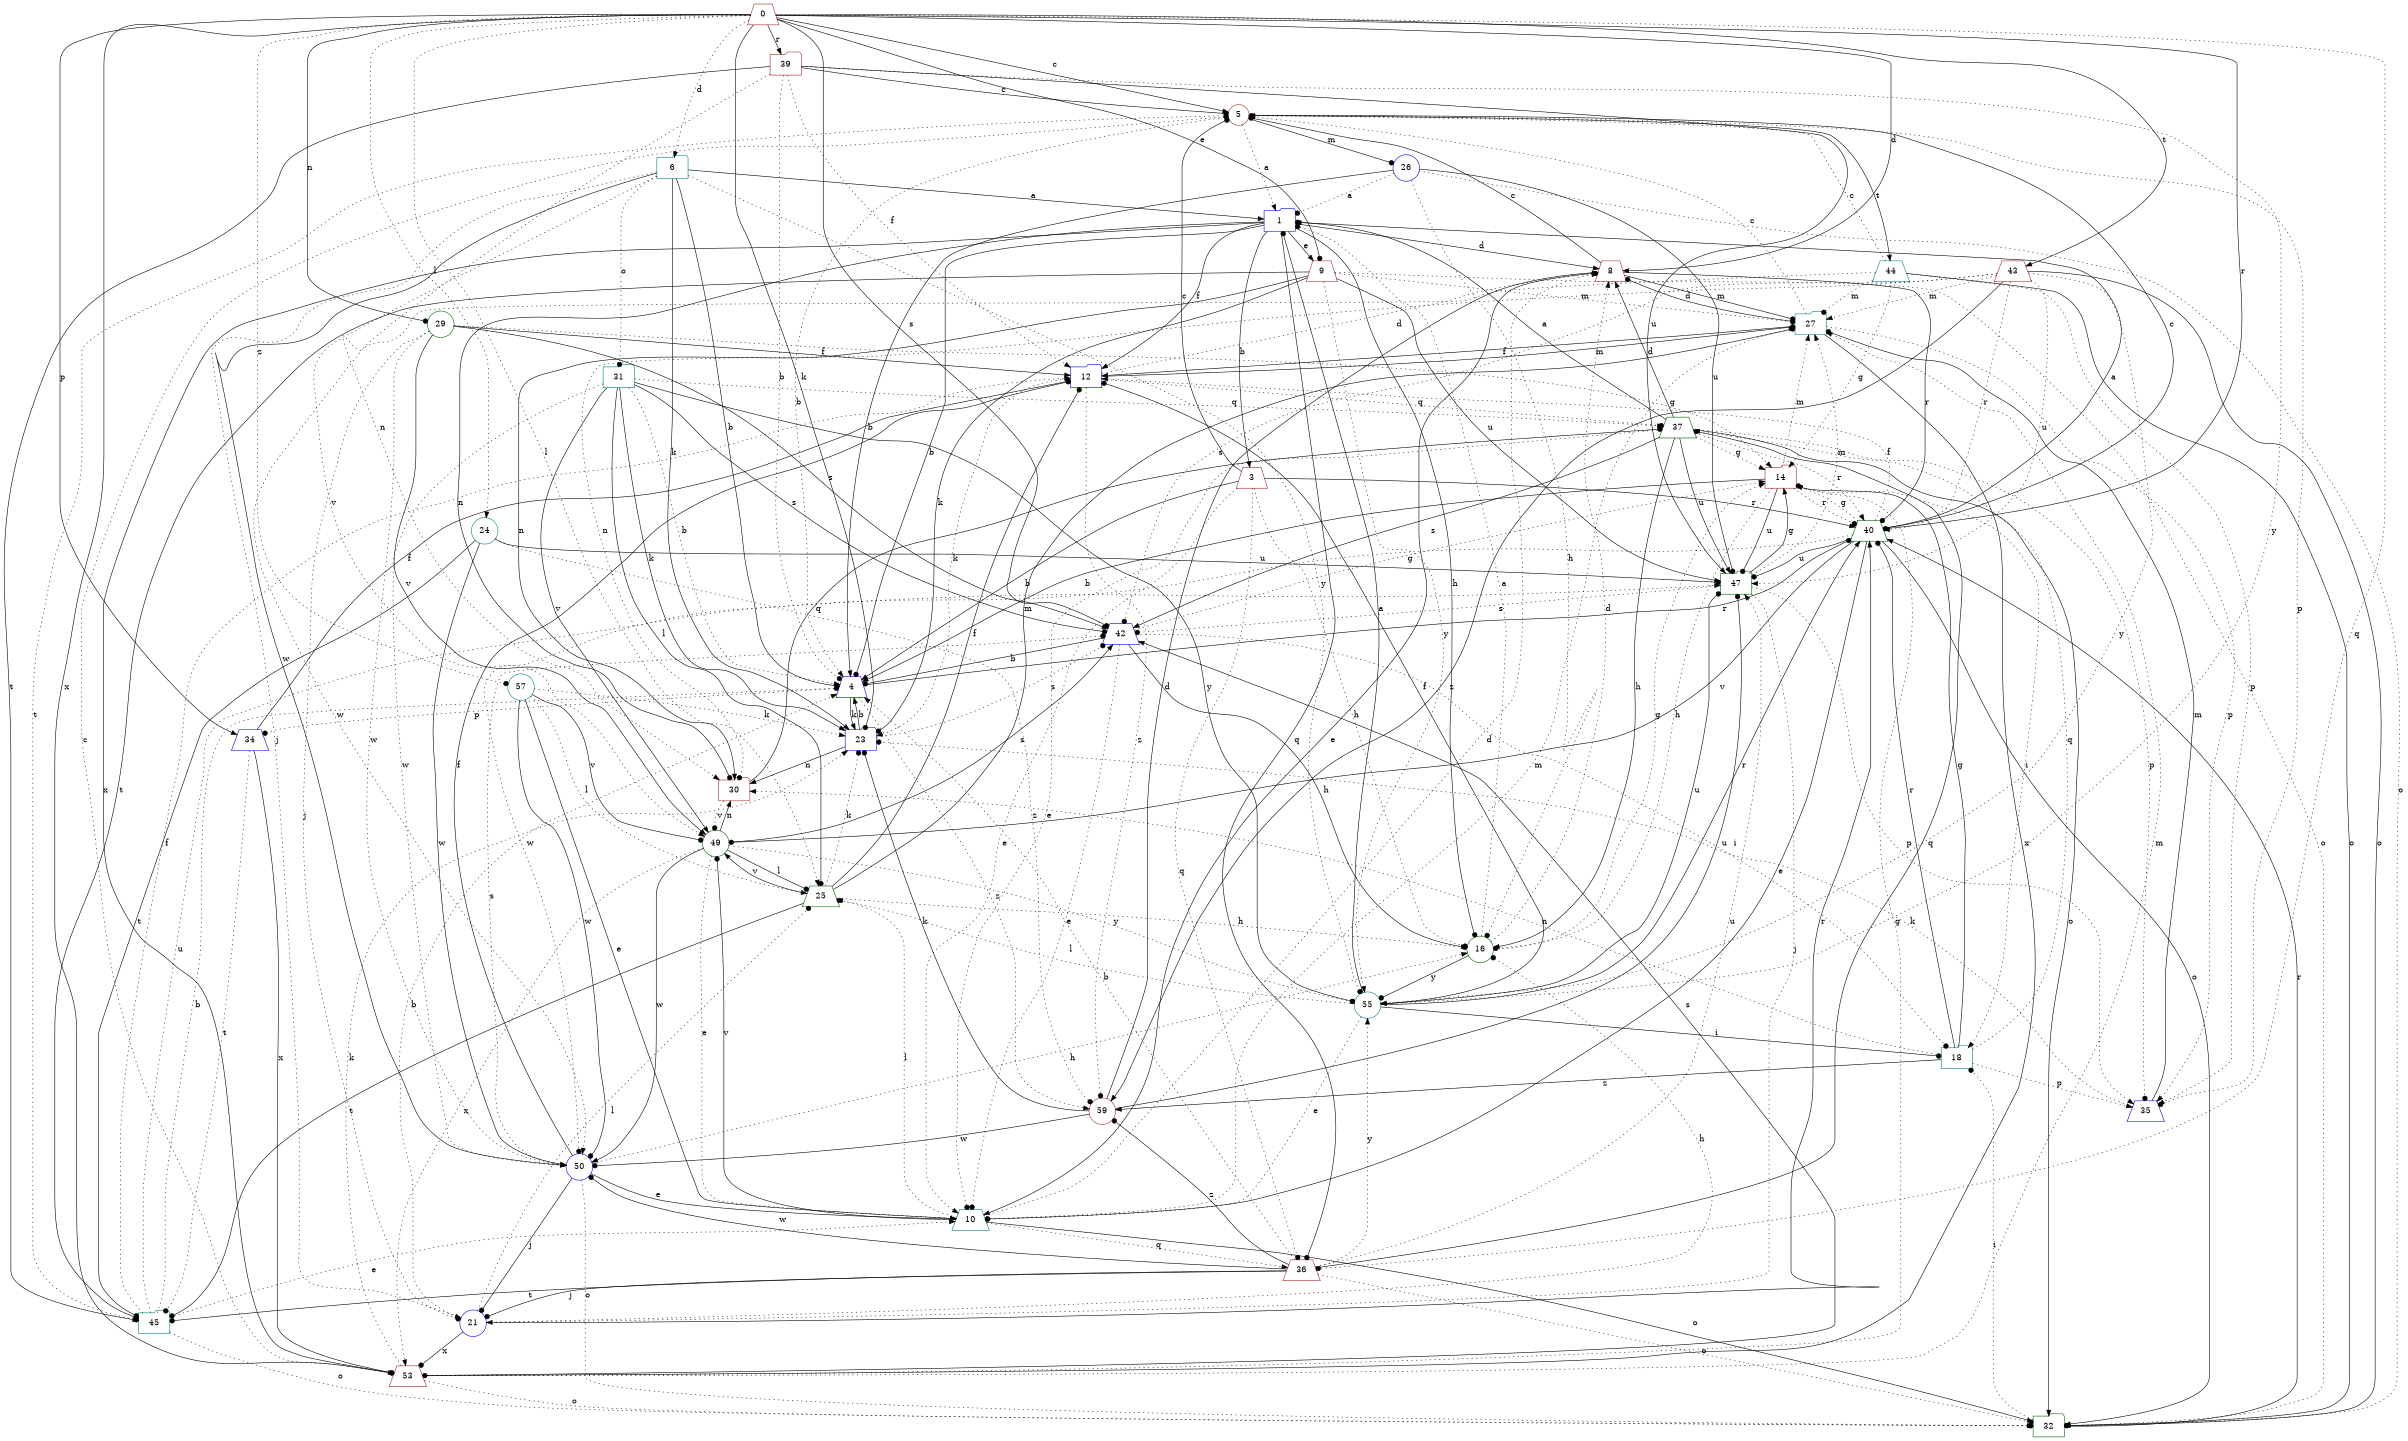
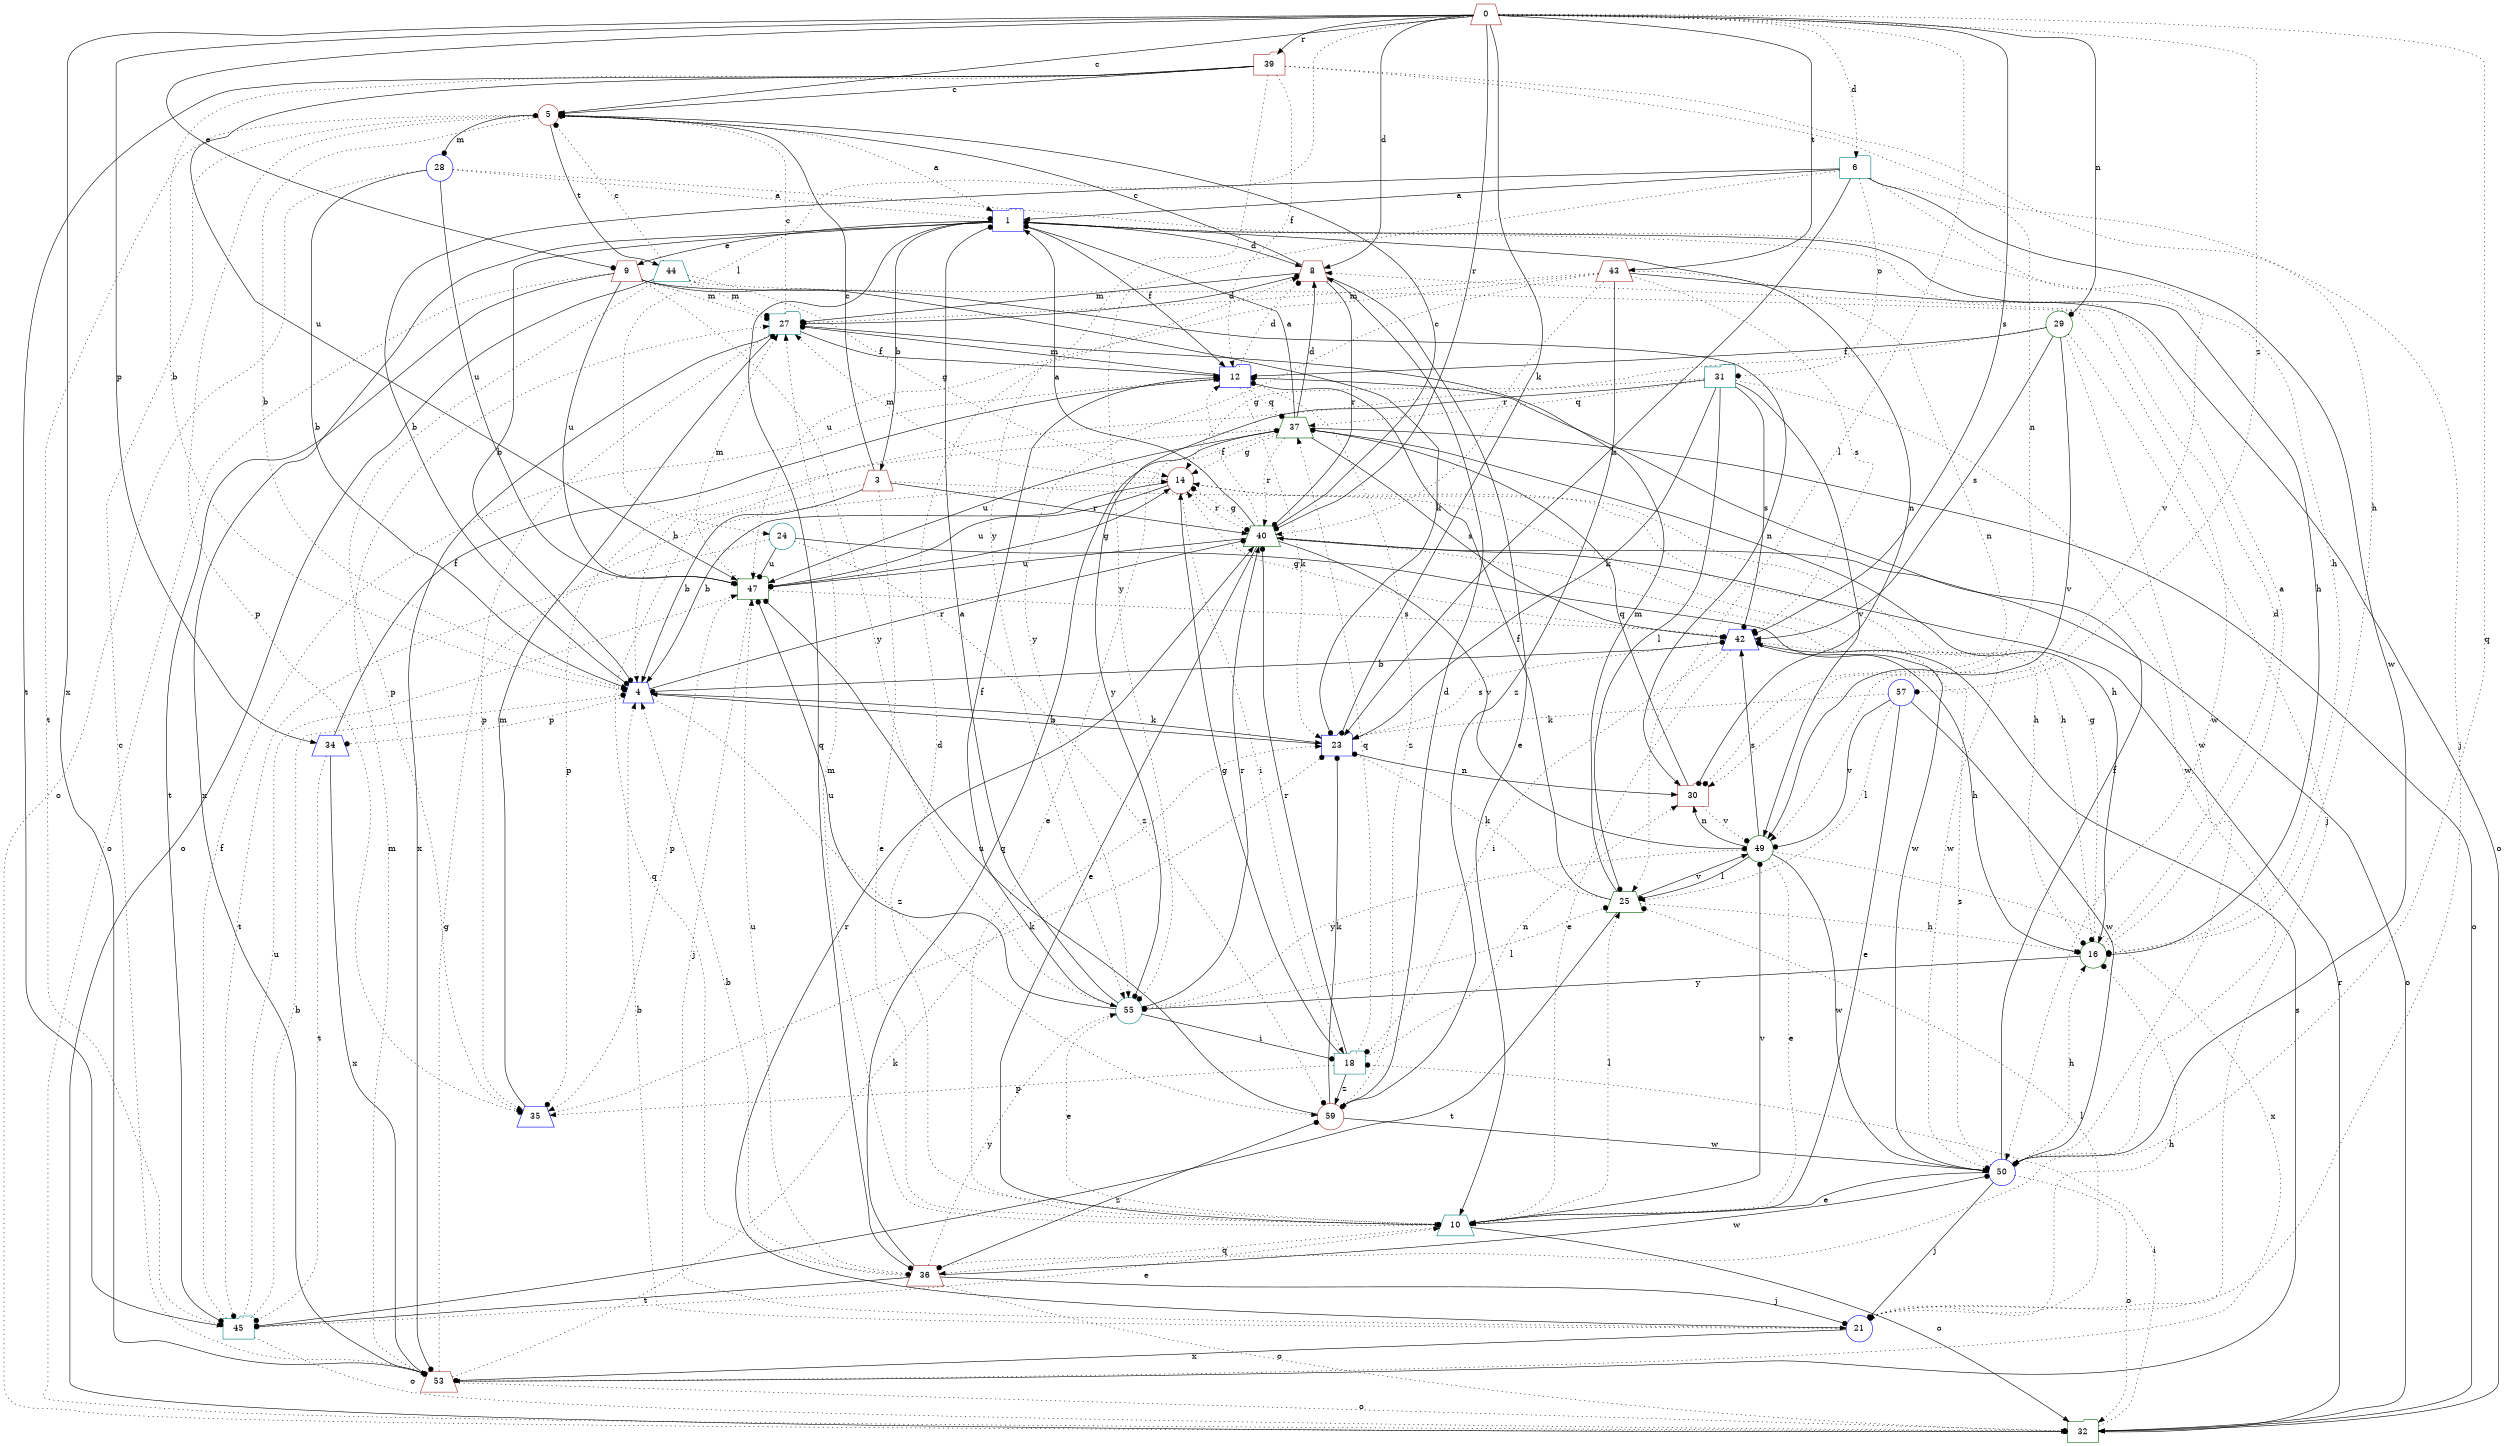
node "26": label "26" -> "28"
edge "39" -> "16": added, label "h"
node "14": shape folder -> circle
node "57": color teal -> blue
edge "24" -> "45": style solid -> dotted
